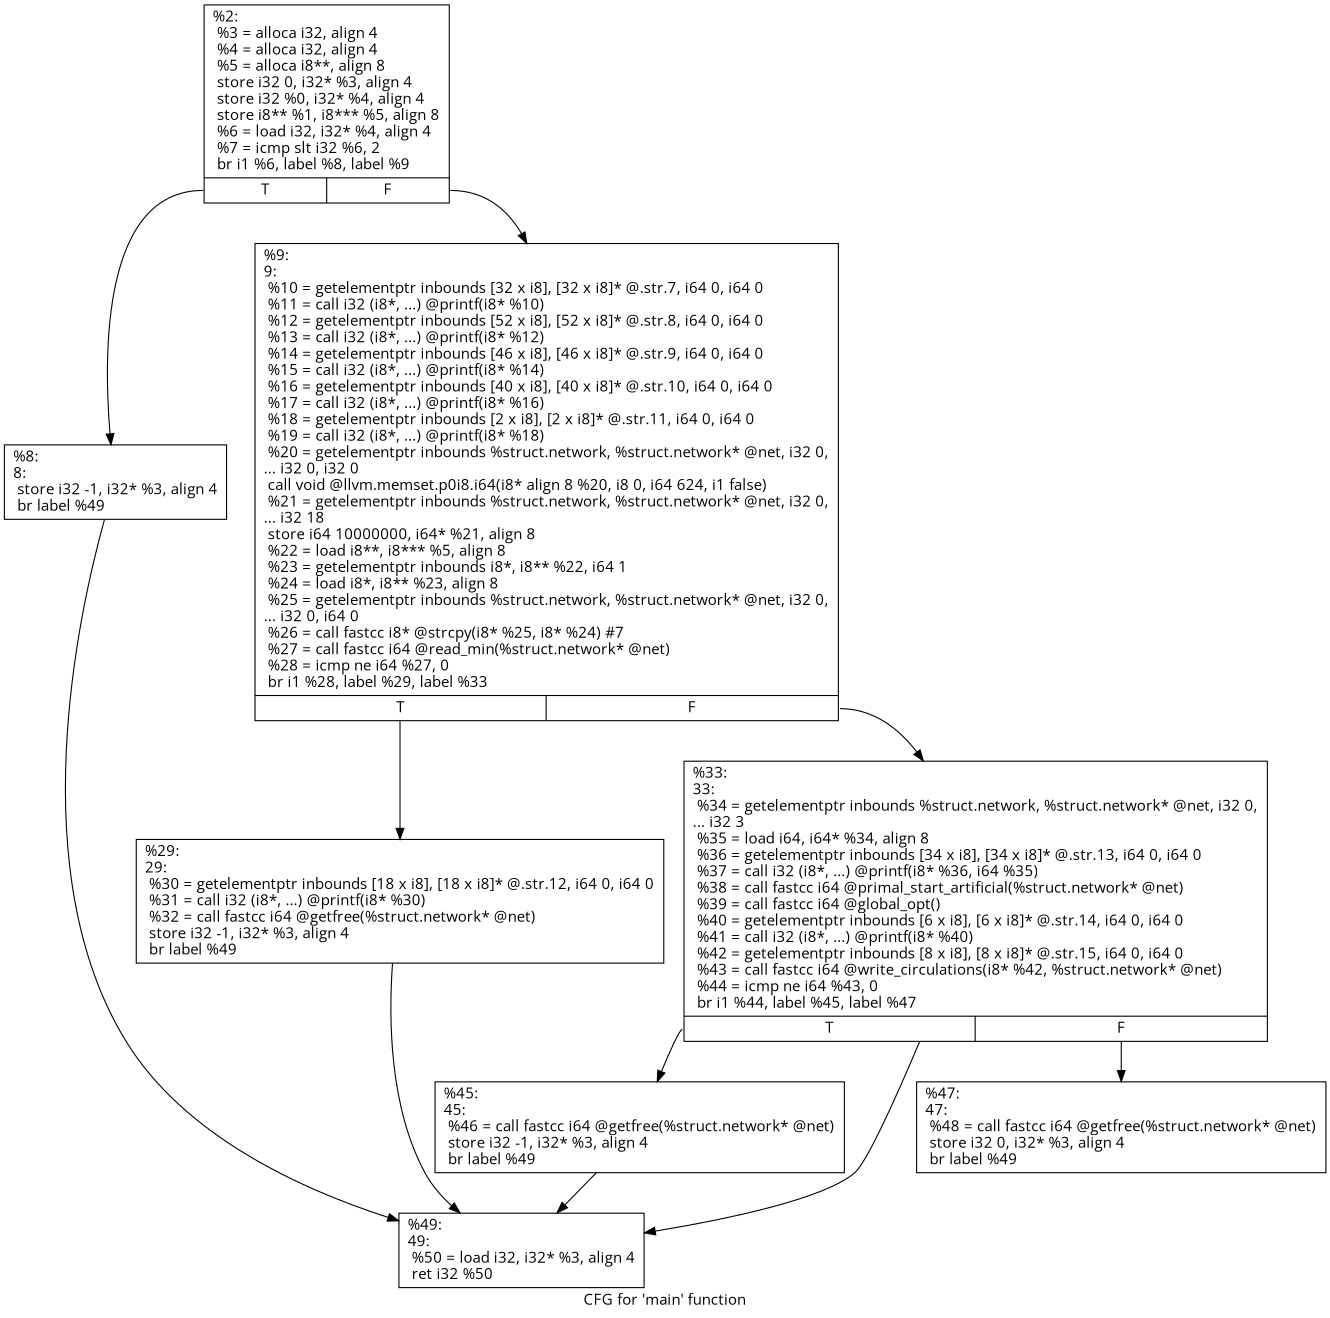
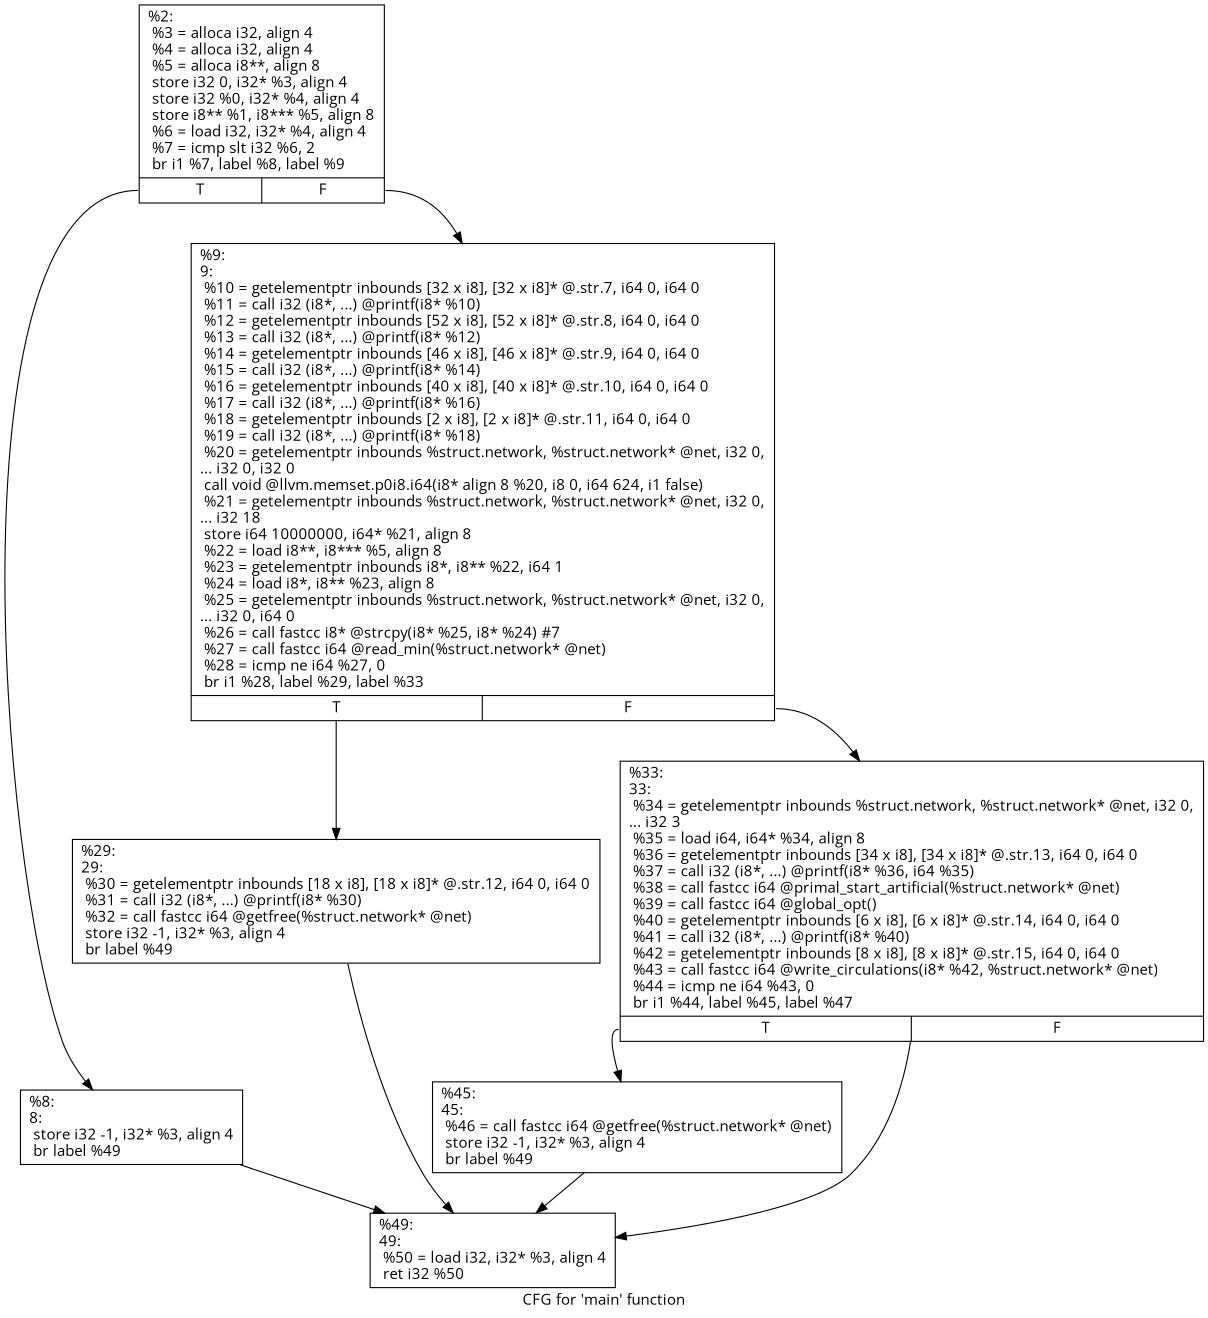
node "%2:": text "br i1 %6, label %8, label %9" -> "br i1 %7, label %8, label %9"
node "%47:": removed
